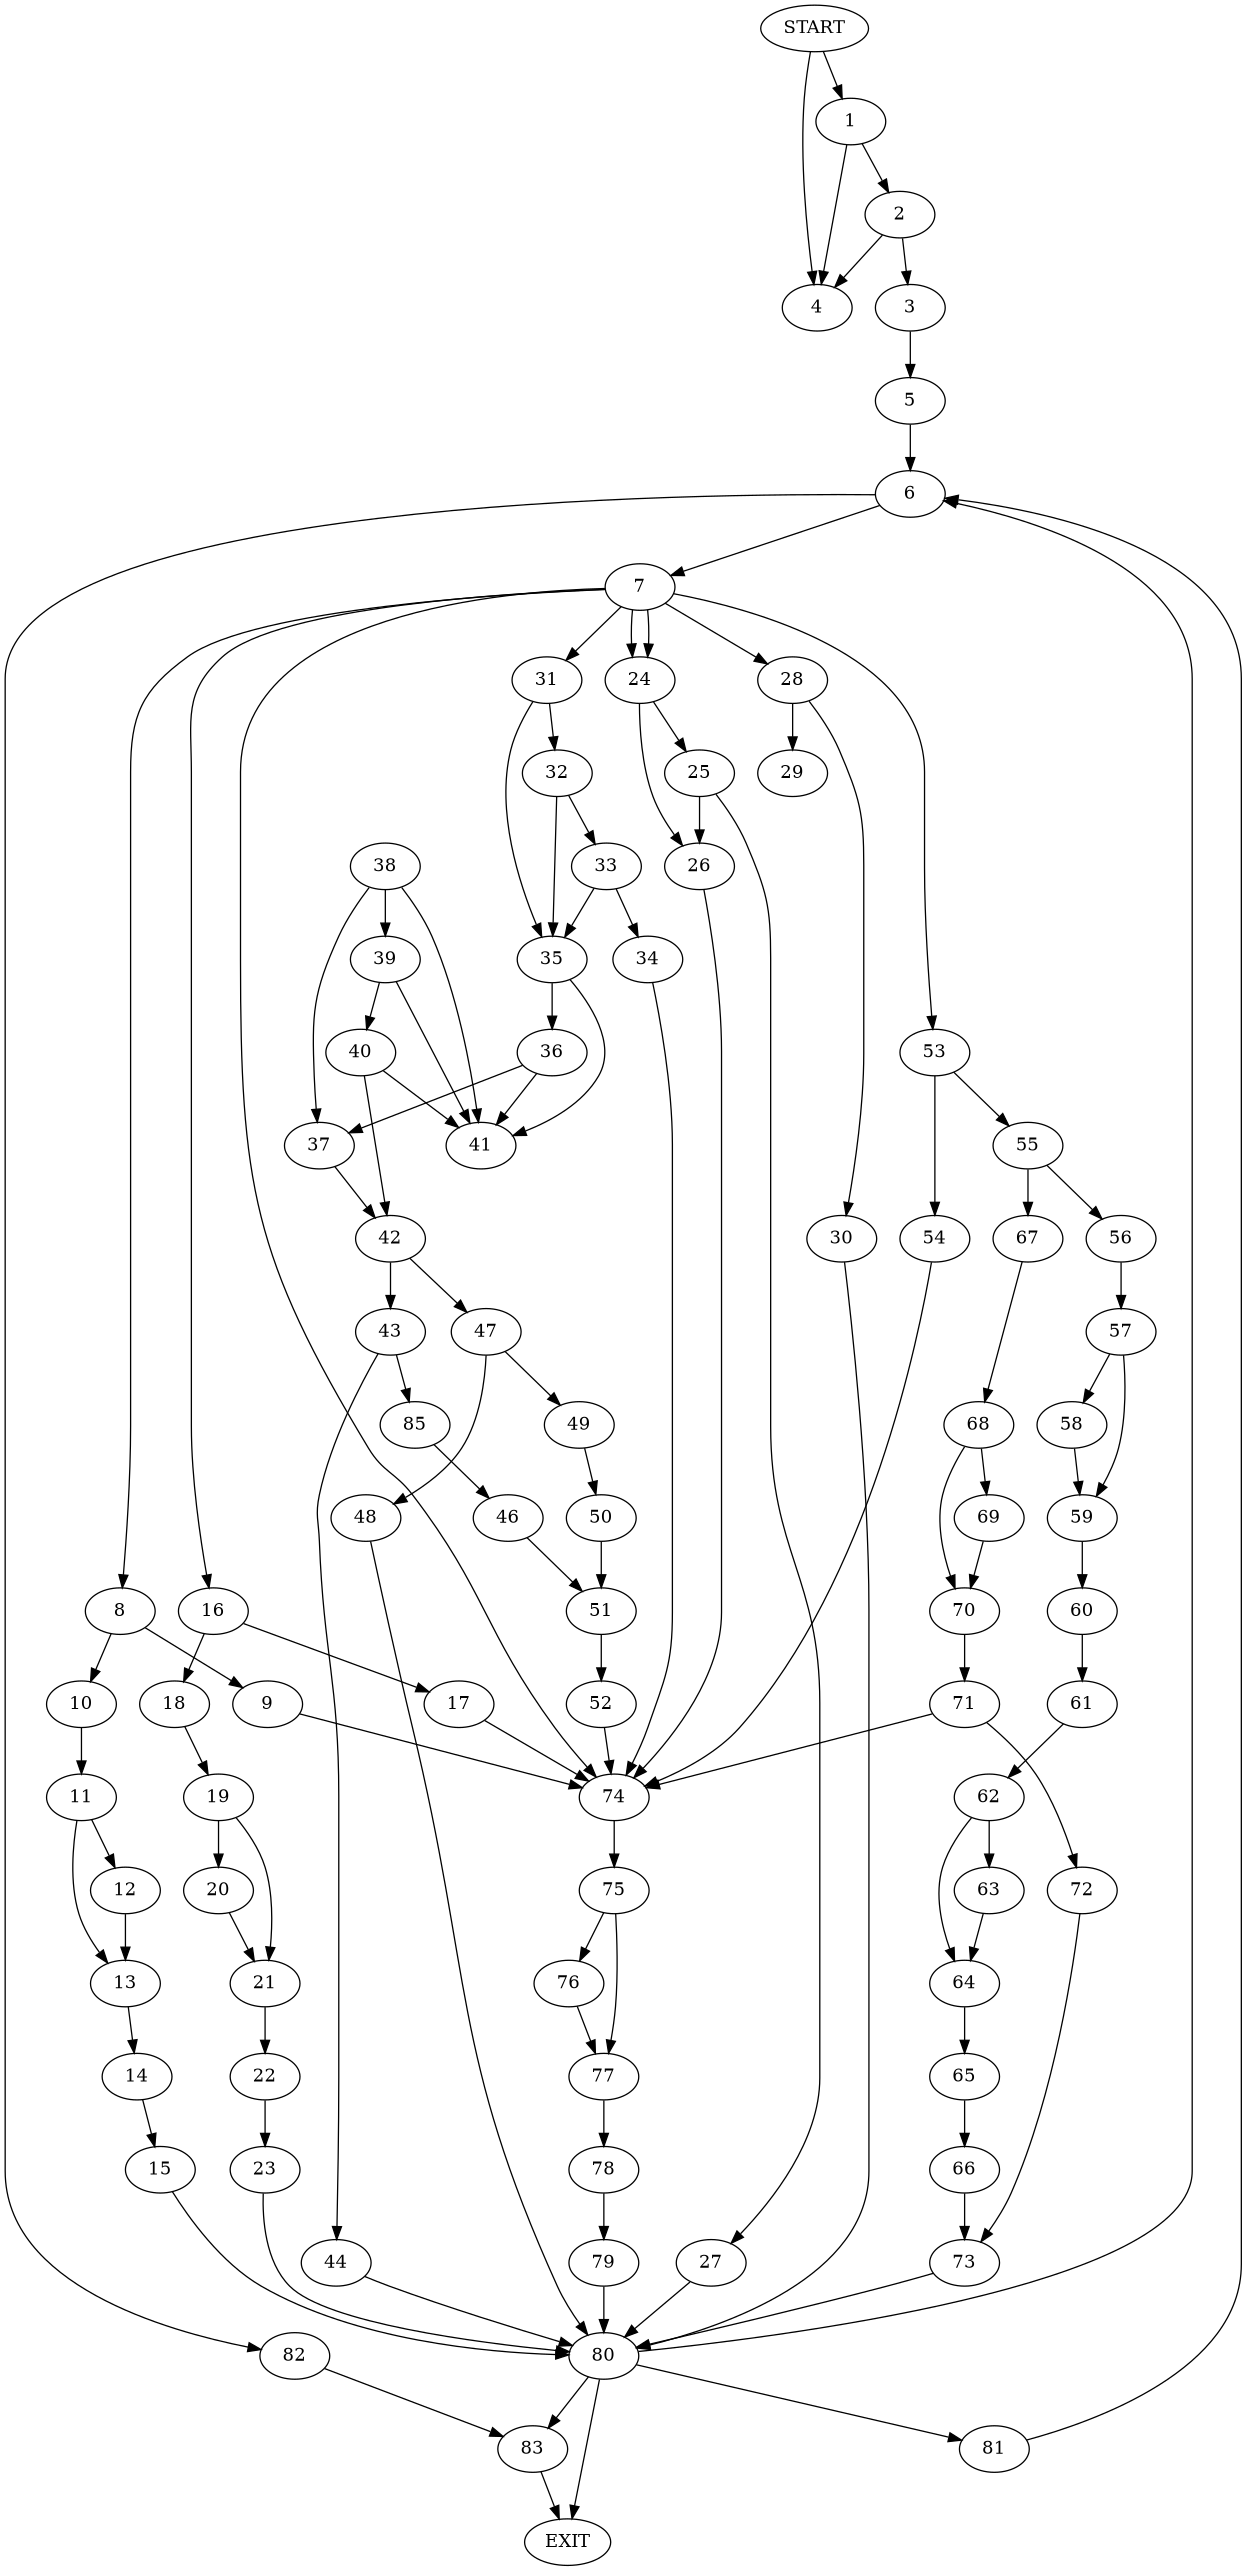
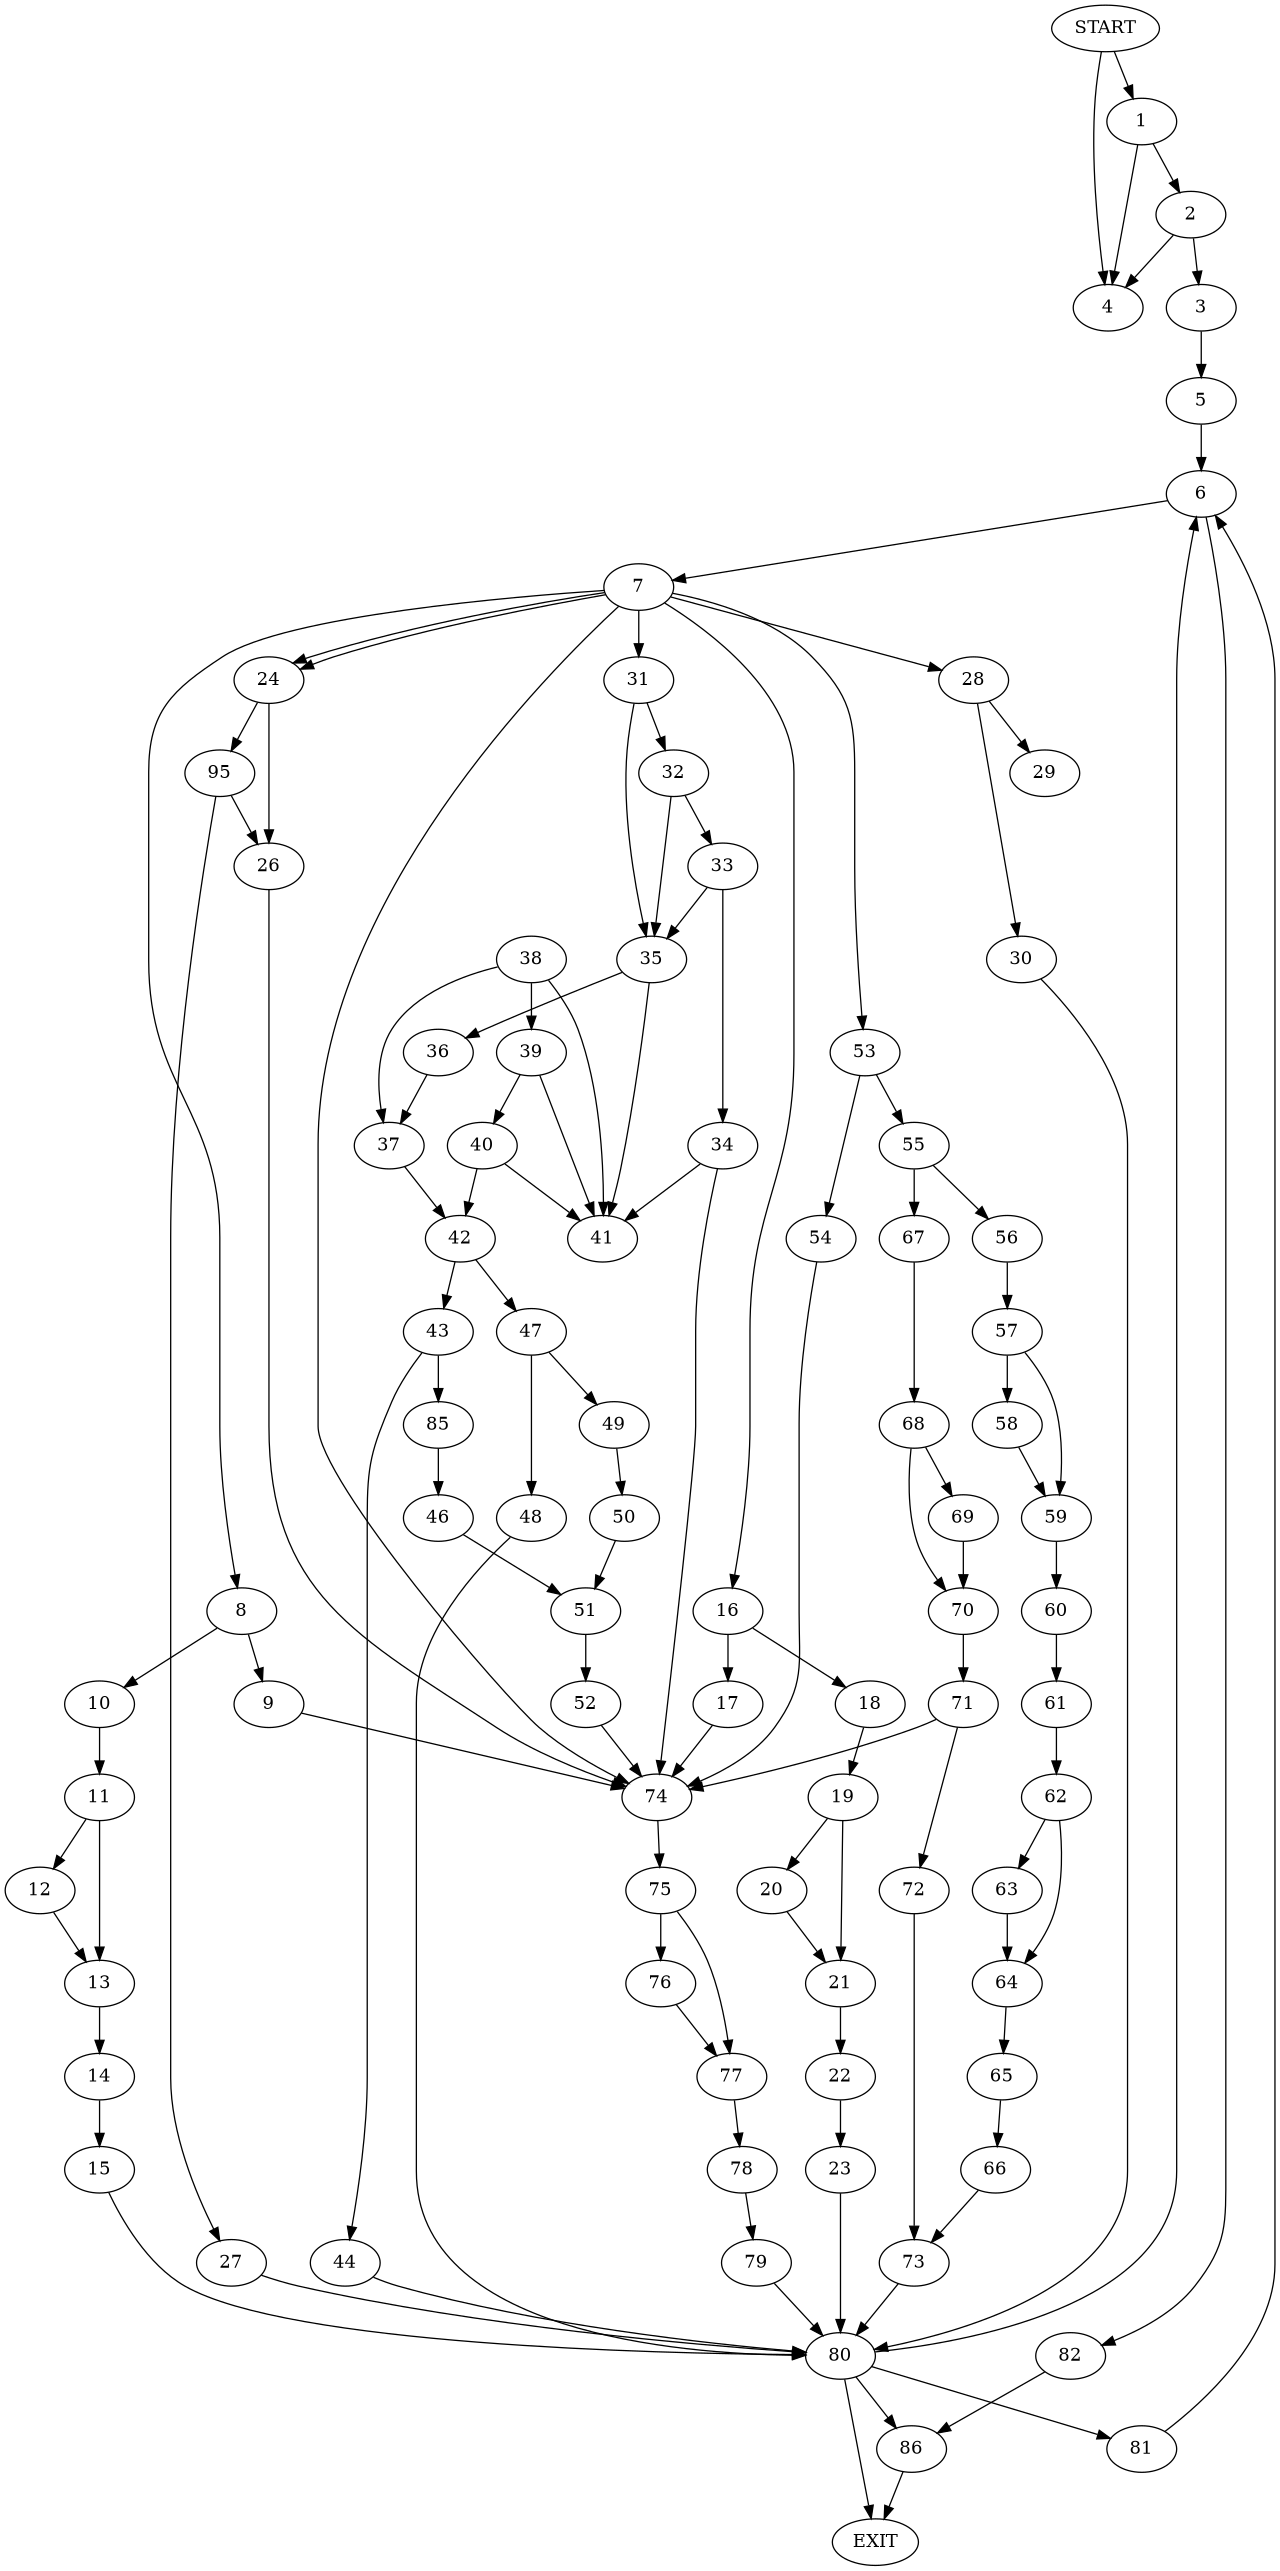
node "25": label "25" -> "95"
edge "36" -> "41": now "34" -> "41"
node "83": label "83" -> "86"
